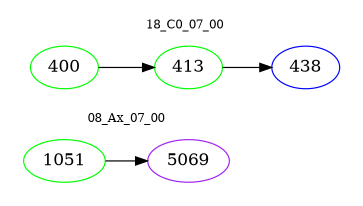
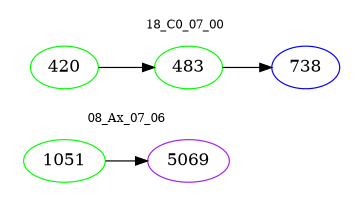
node "400": label "400" -> "420"
node "413": label "413" -> "483"
node "438": label "438" -> "738"
cluster "08_Ax_07_00": label "08_Ax_07_00" -> "08_Ax_07_06"
